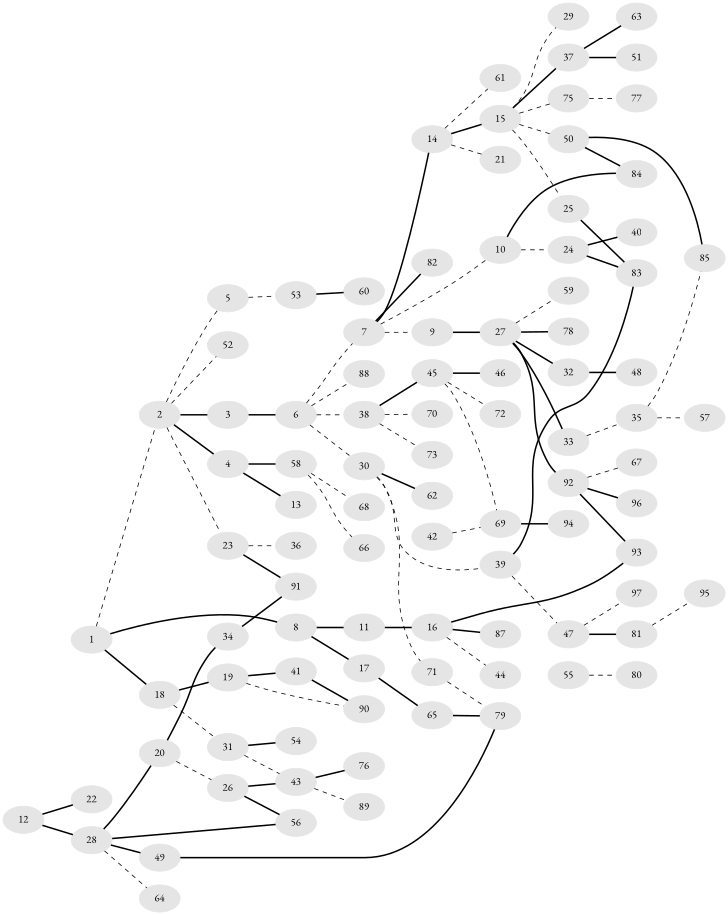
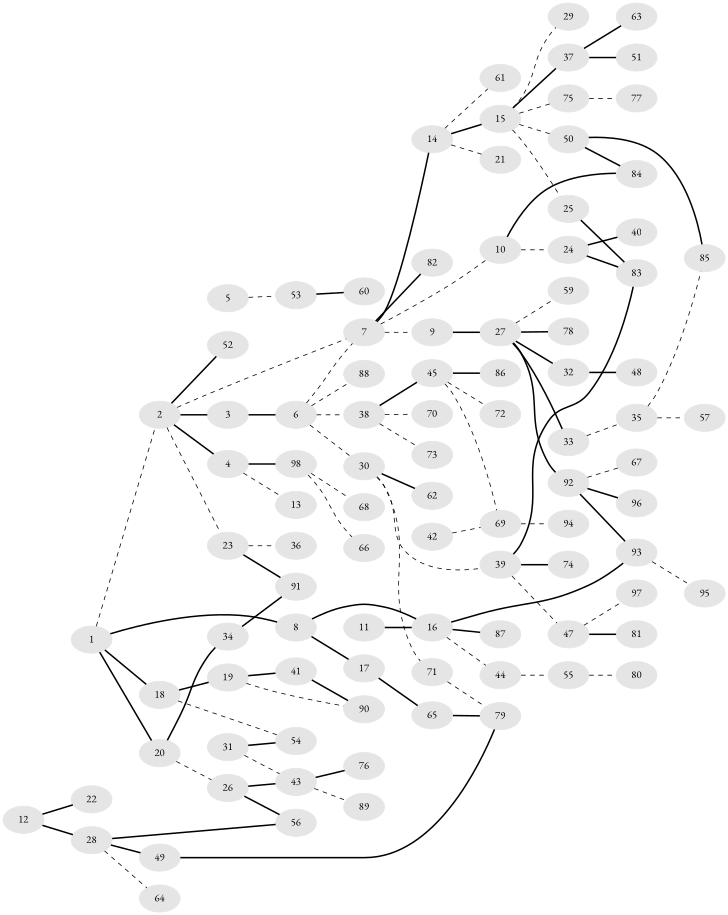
edge "5" -- "2": now "7" -- "2"
node "46": label "46" -> "86"
edge "52" -- "2": style dashed -> bold
node "58": label "58" -> "98"
edge "4" -- "13": style bold -> dashed
edge "69" -- "94": style bold -> dashed
node "74": added
edge "95" -- "81": now "95" -- "93"
edge "8" -- "11": now "8" -- "16"
edge "44" -- "55": added
edge "18" -- "31": now "18" -- "54"
edge "20" -- "28": now "20" -- "1"
